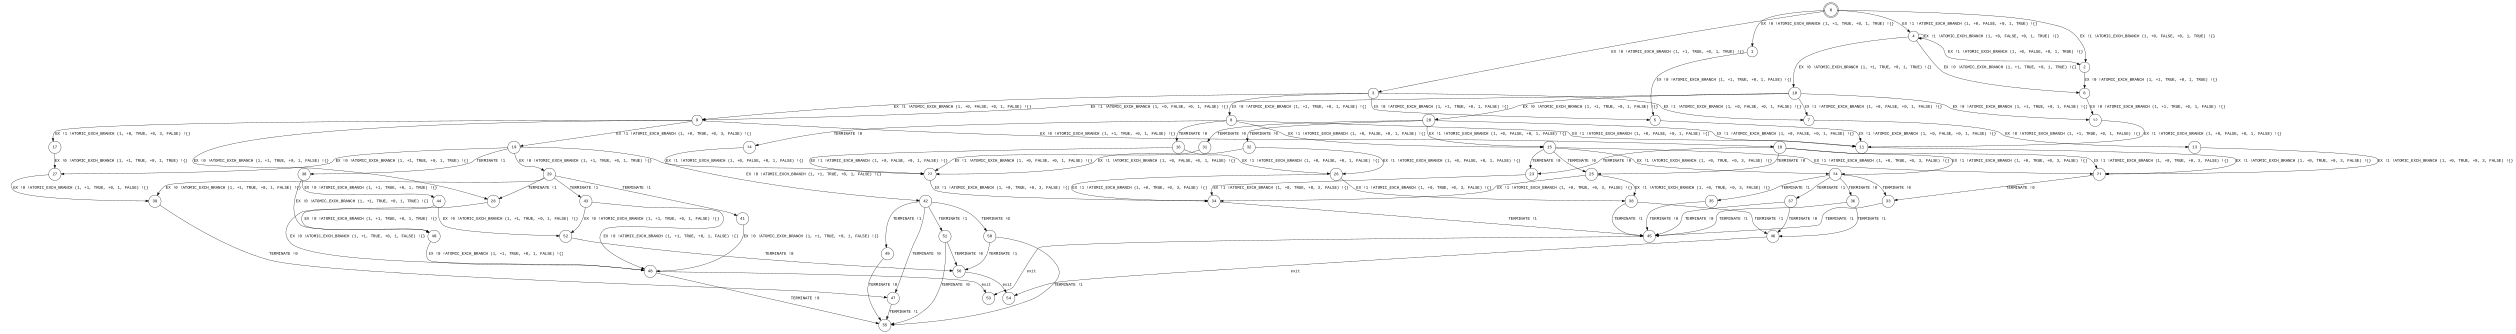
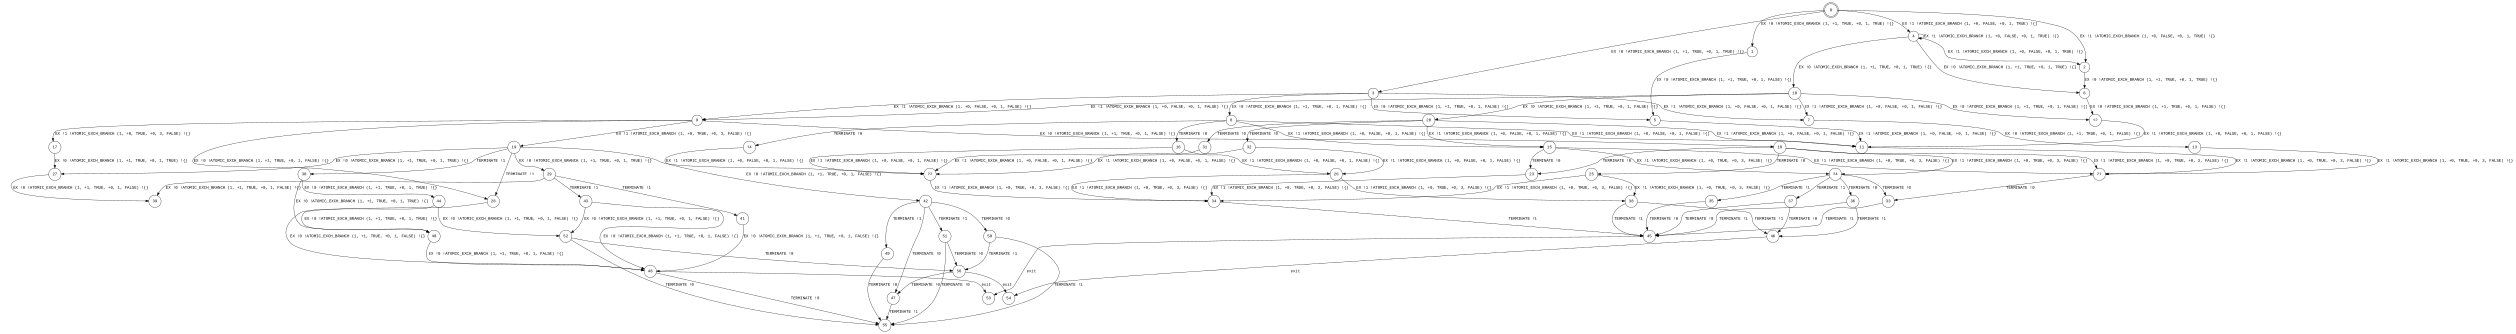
edge "15" -> "25": removed, label "TERMINATE !0"
edge "29" -> "28": now "19" -> "28"
edge "39" -> "47": now "56" -> "47"
edge "52" -> "55": added, label "TERMINATE !0"
